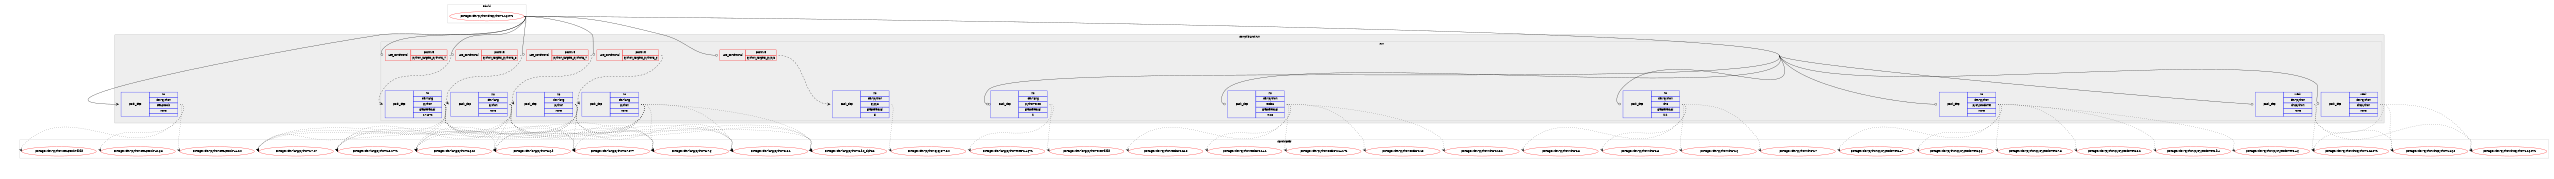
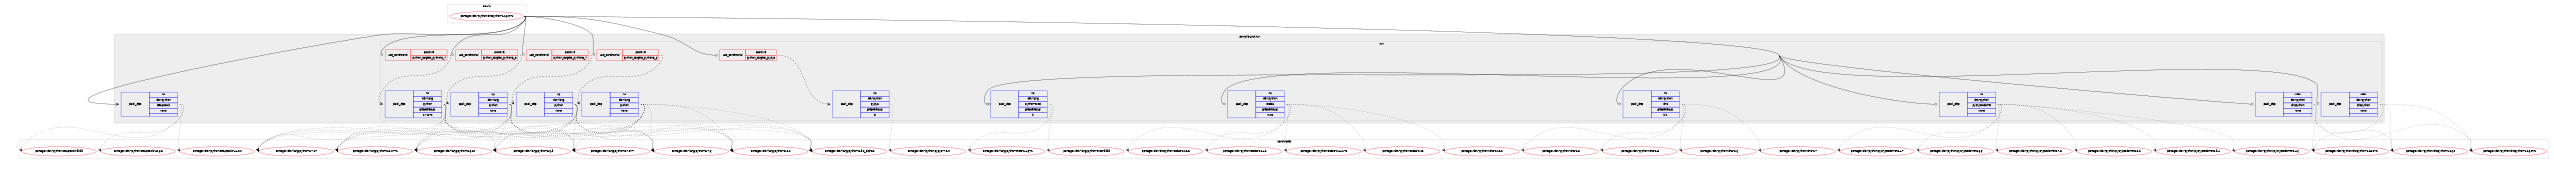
node "portage://dev-python/ecdsa-0.13.3": label "portage://dev-python/ecdsa-0.13.3" -> "portage://dev-dnspython/ecdsa-0.13.3"
